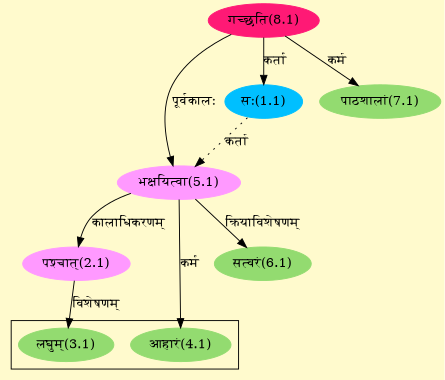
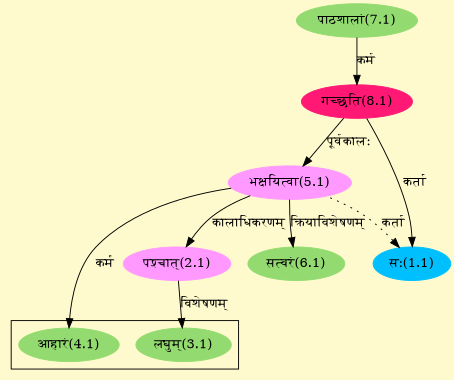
edge "गच्छति(8.1)" -> "पाठशालां(7.1)": reversed
edge "सः(1.1)" -> "भक्षयित्वा(5.1)": reversed
